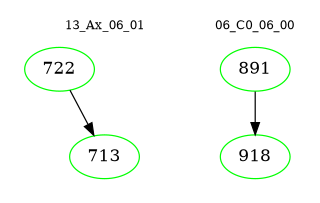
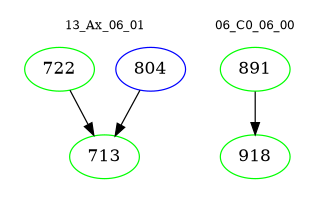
node "804": added
